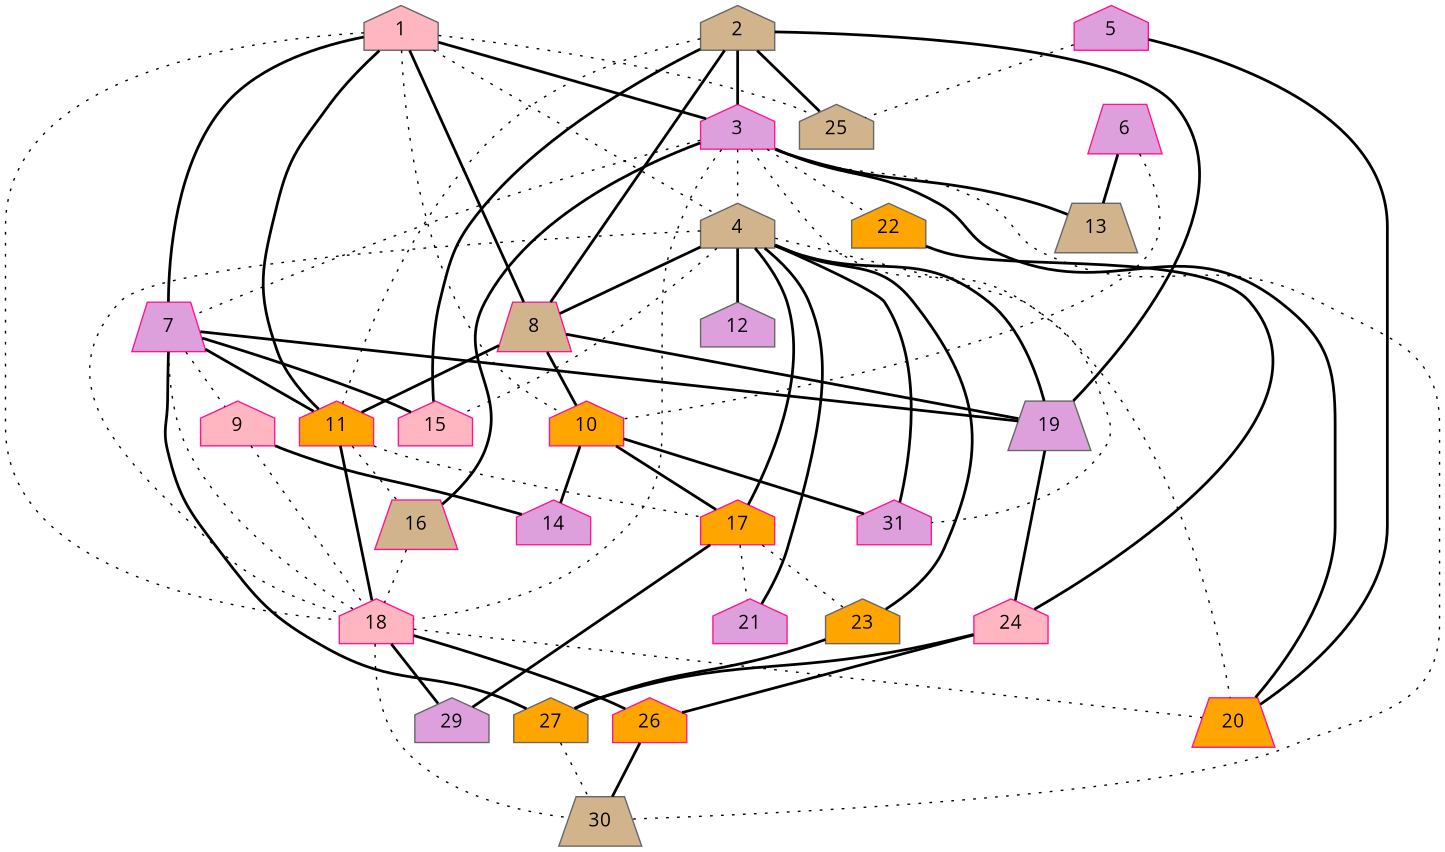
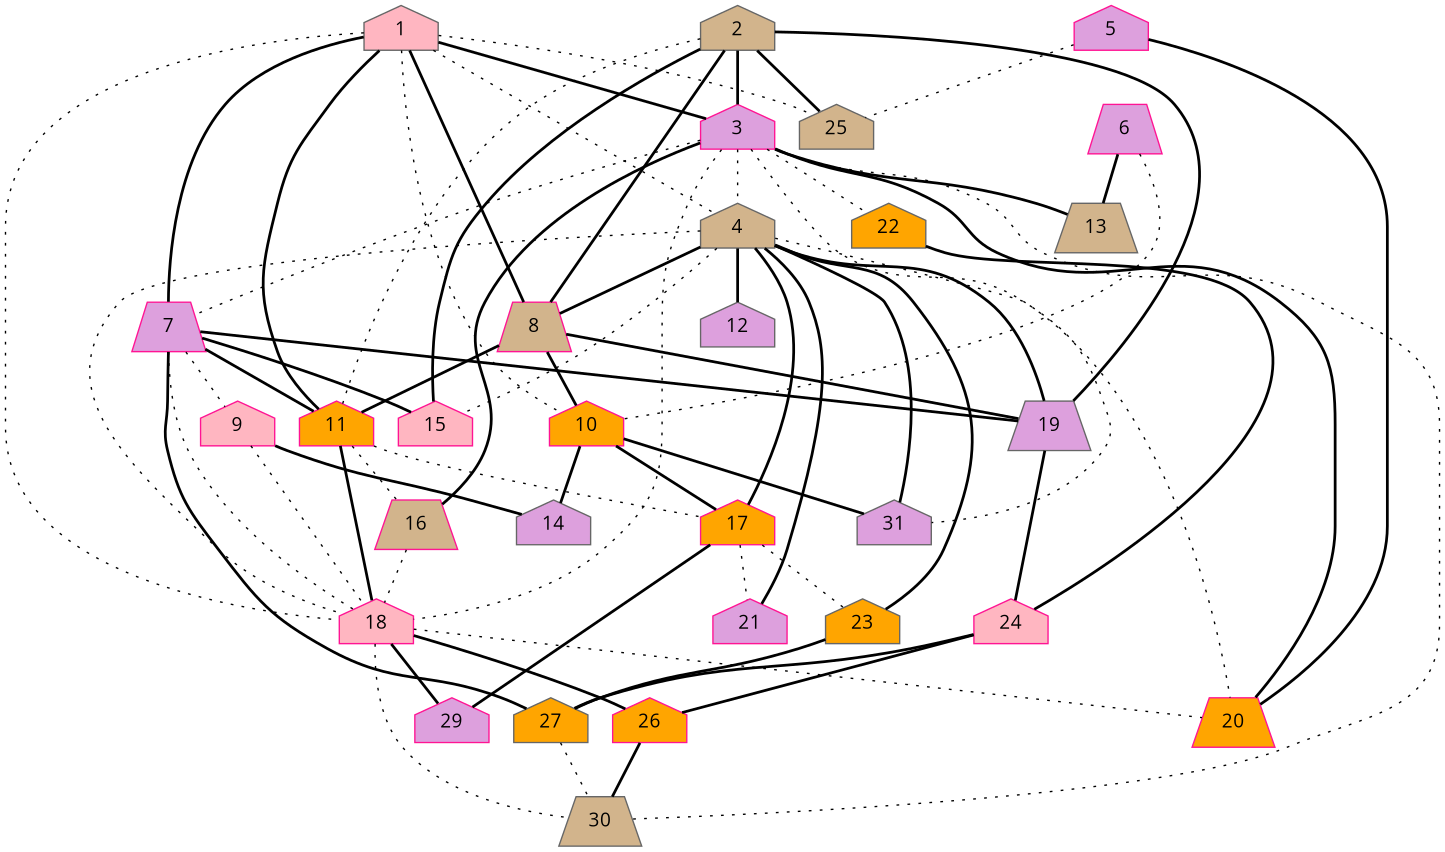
node "14": color deeppink -> gray40
node "31": color deeppink -> gray40
node "29": color gray40 -> deeppink
